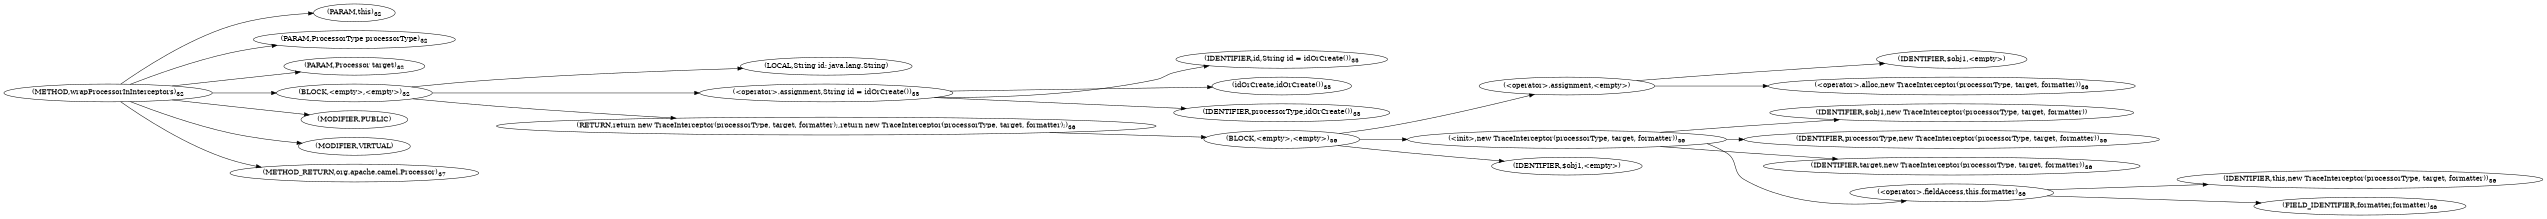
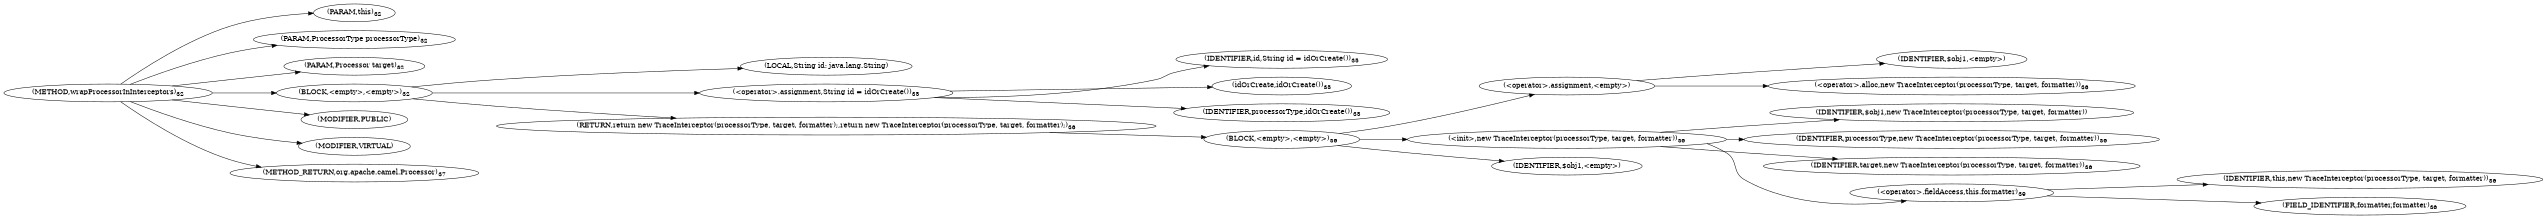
node "(<operator>.fieldAccess,this.formatter)": text "36" -> "39"
